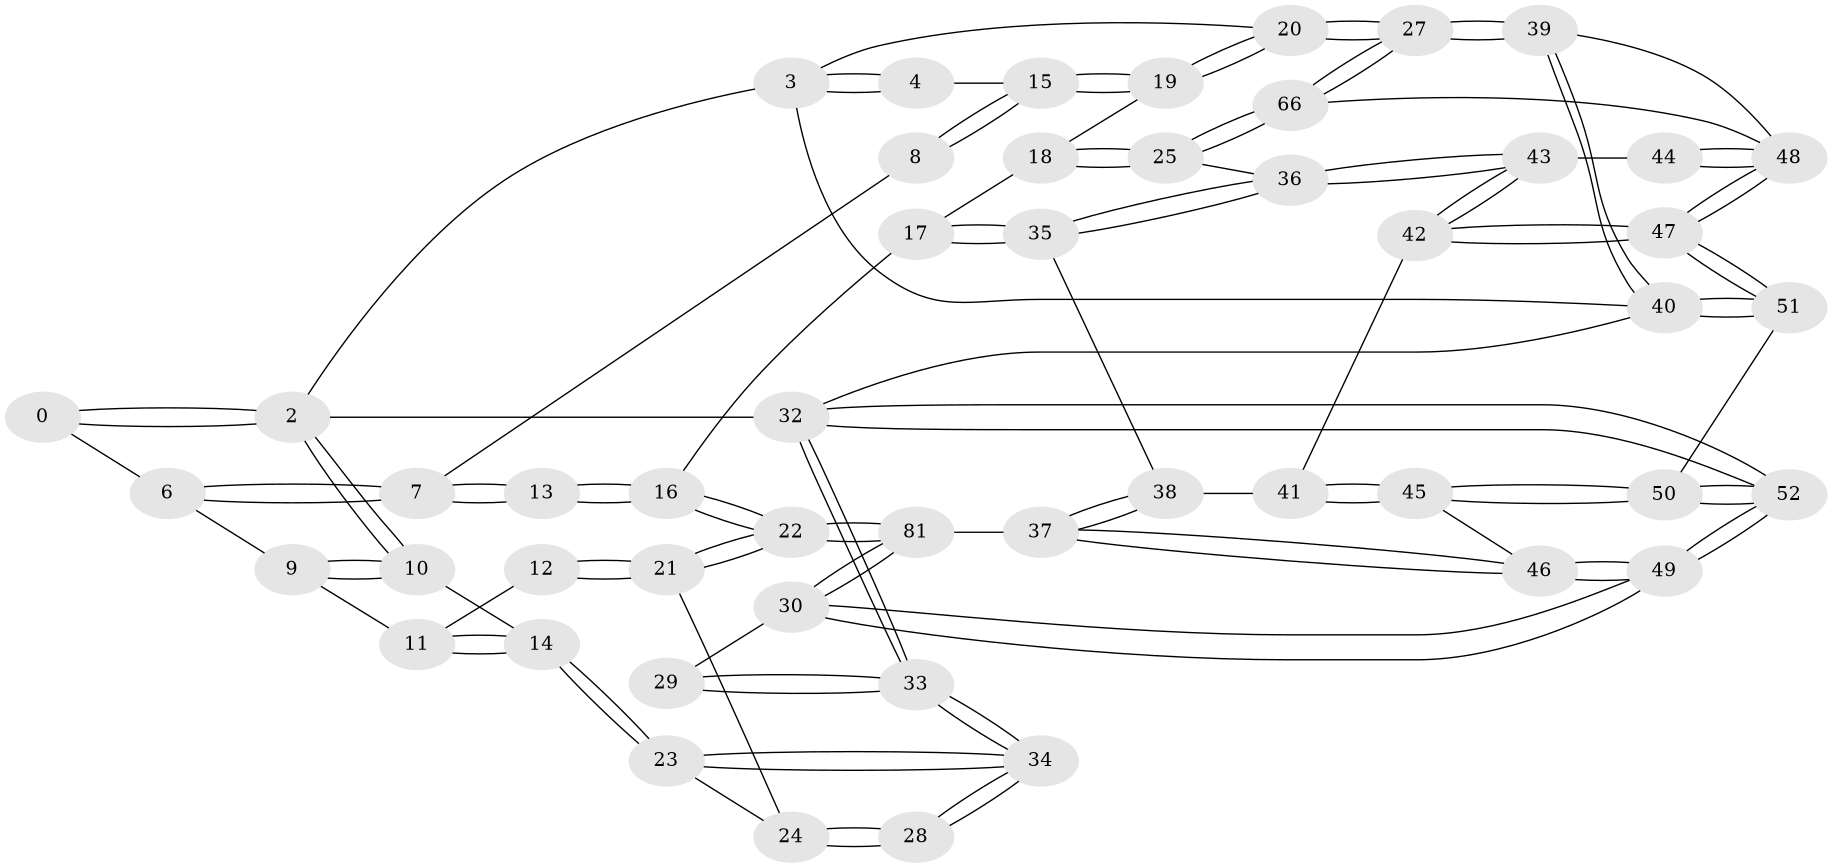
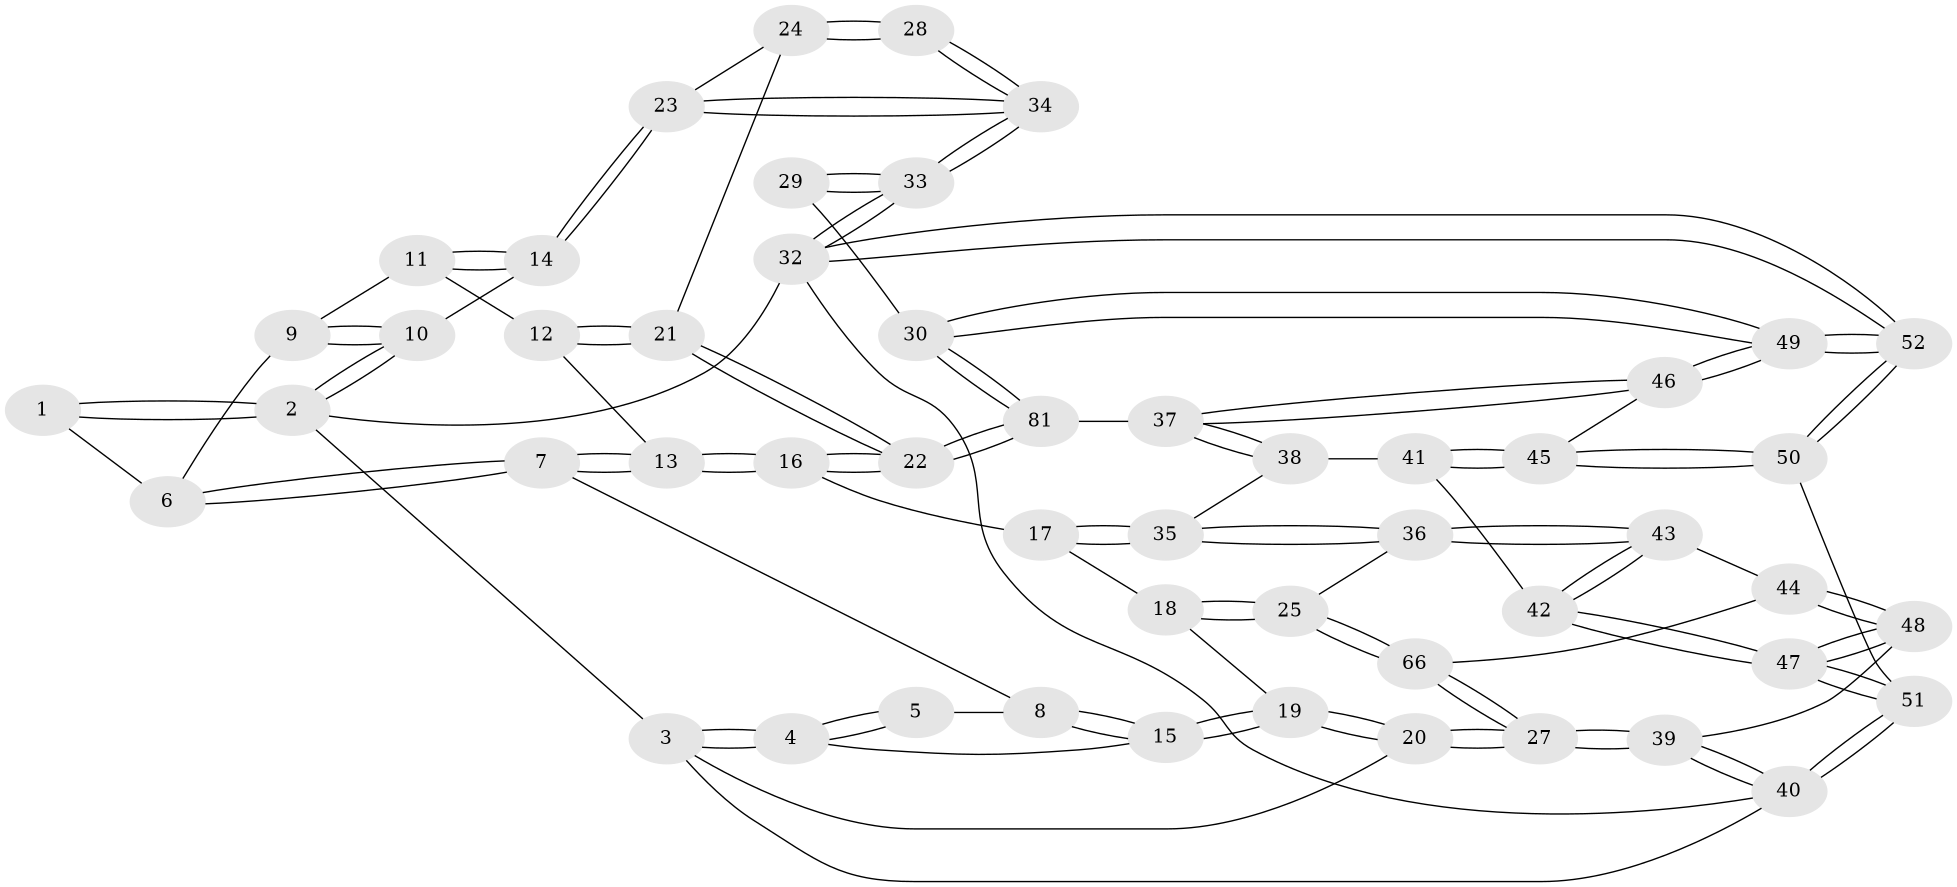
edge "66" -- "48": now "66" -- "44"
edge "12" -- "13": added
node "0": label "0" -> "1"
node "5": added
